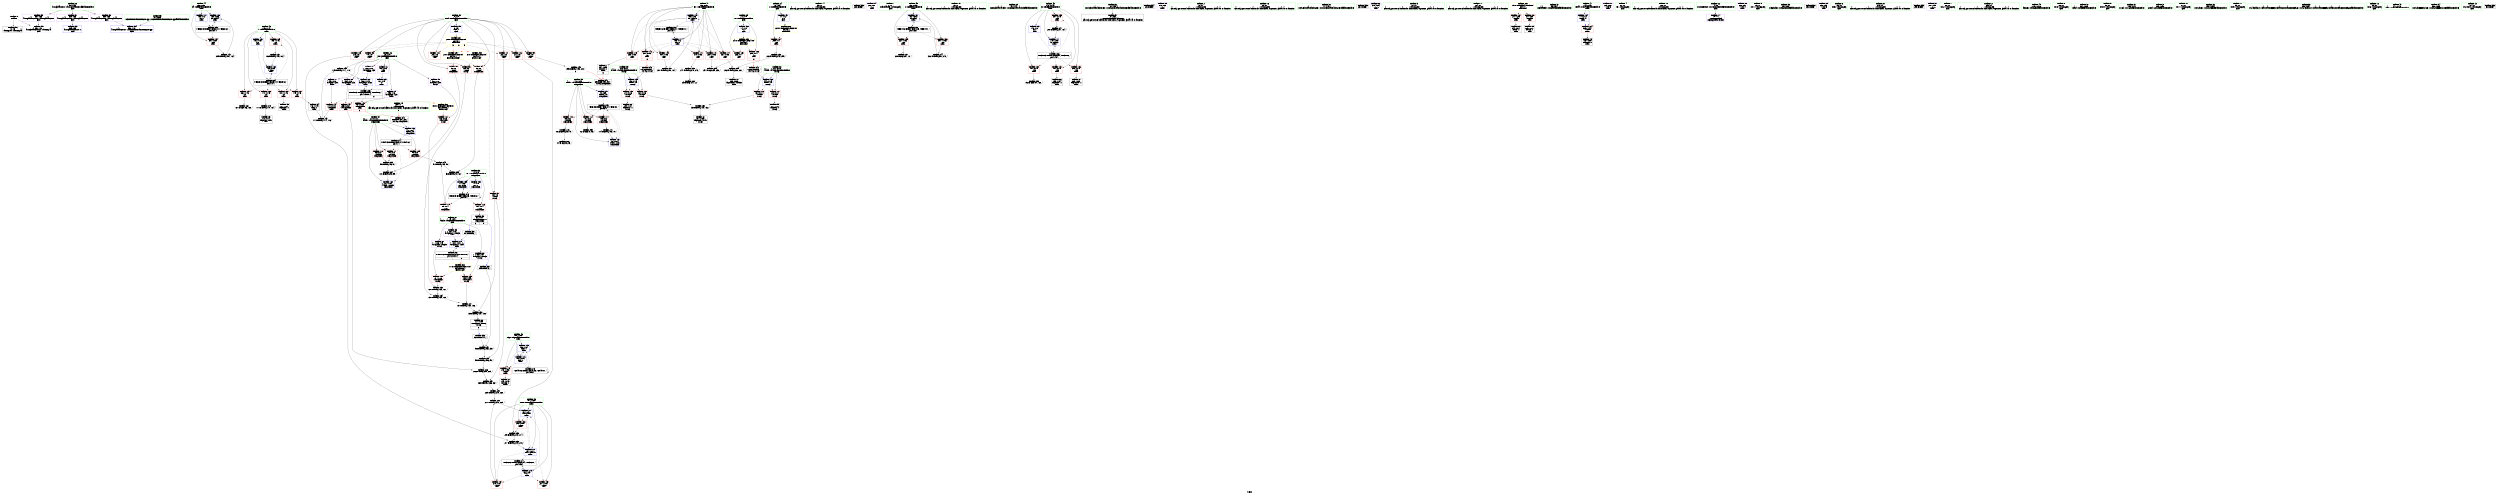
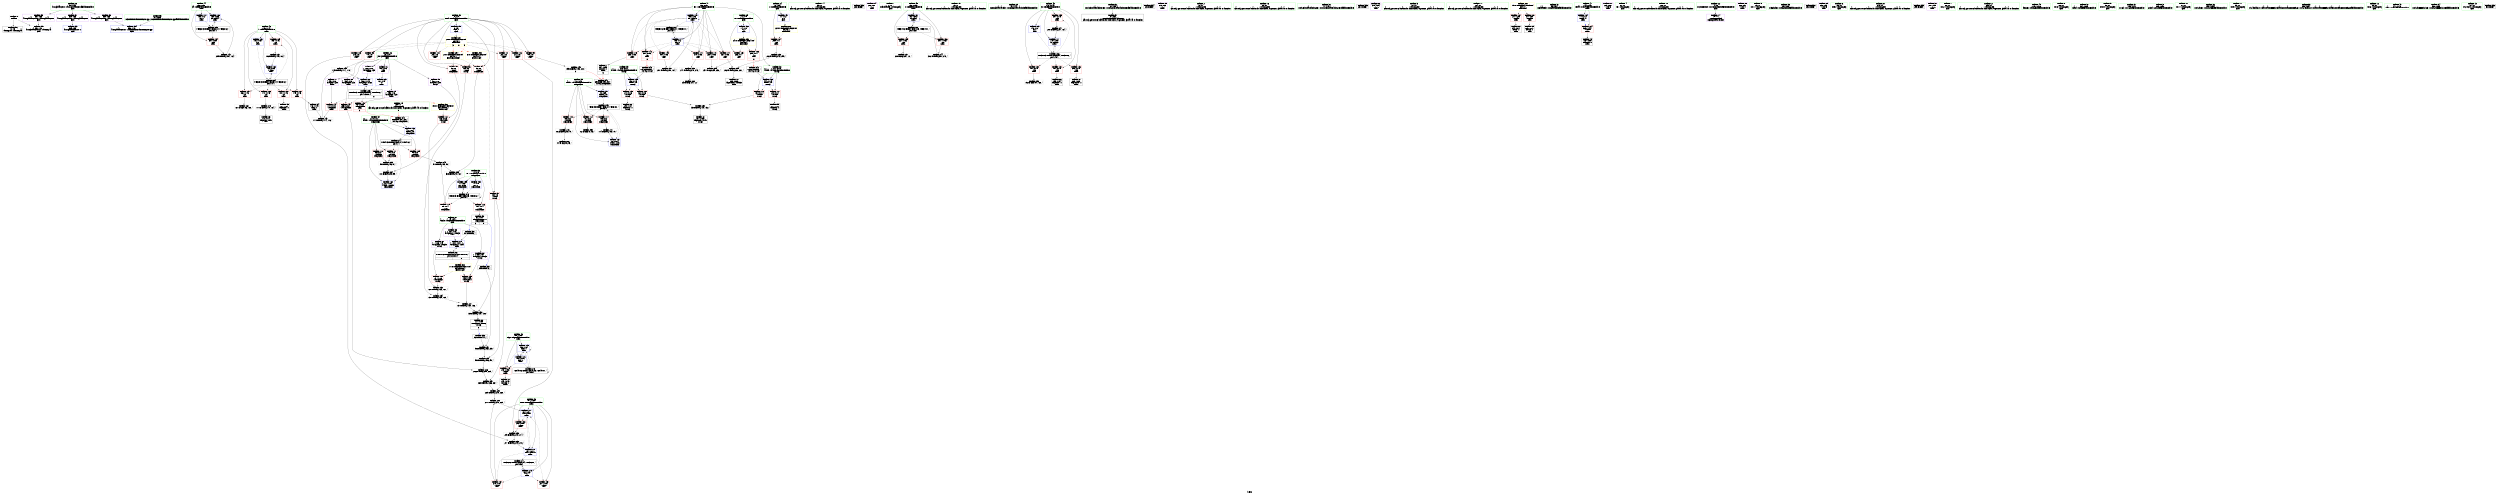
edge "NodeID: 47" -> "NodeID: 145": now "NodeID: 47" -> "NodeID: 38"
